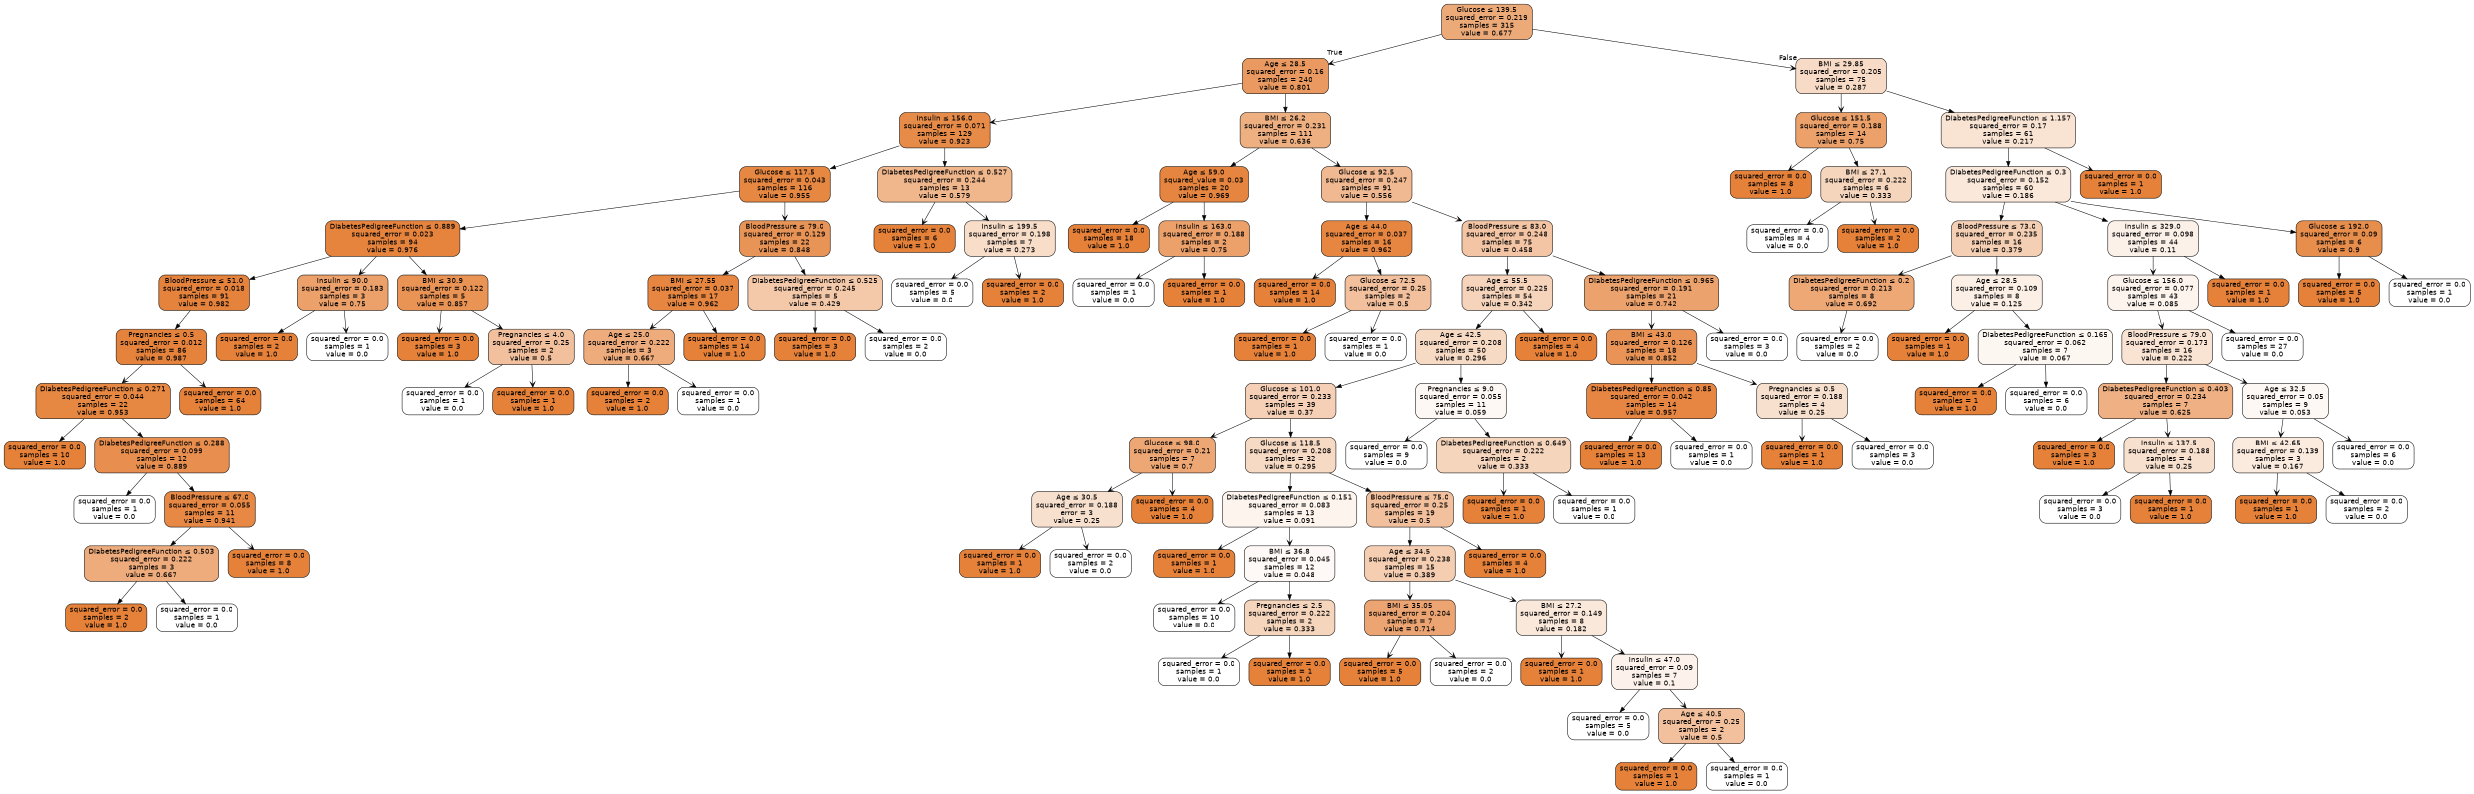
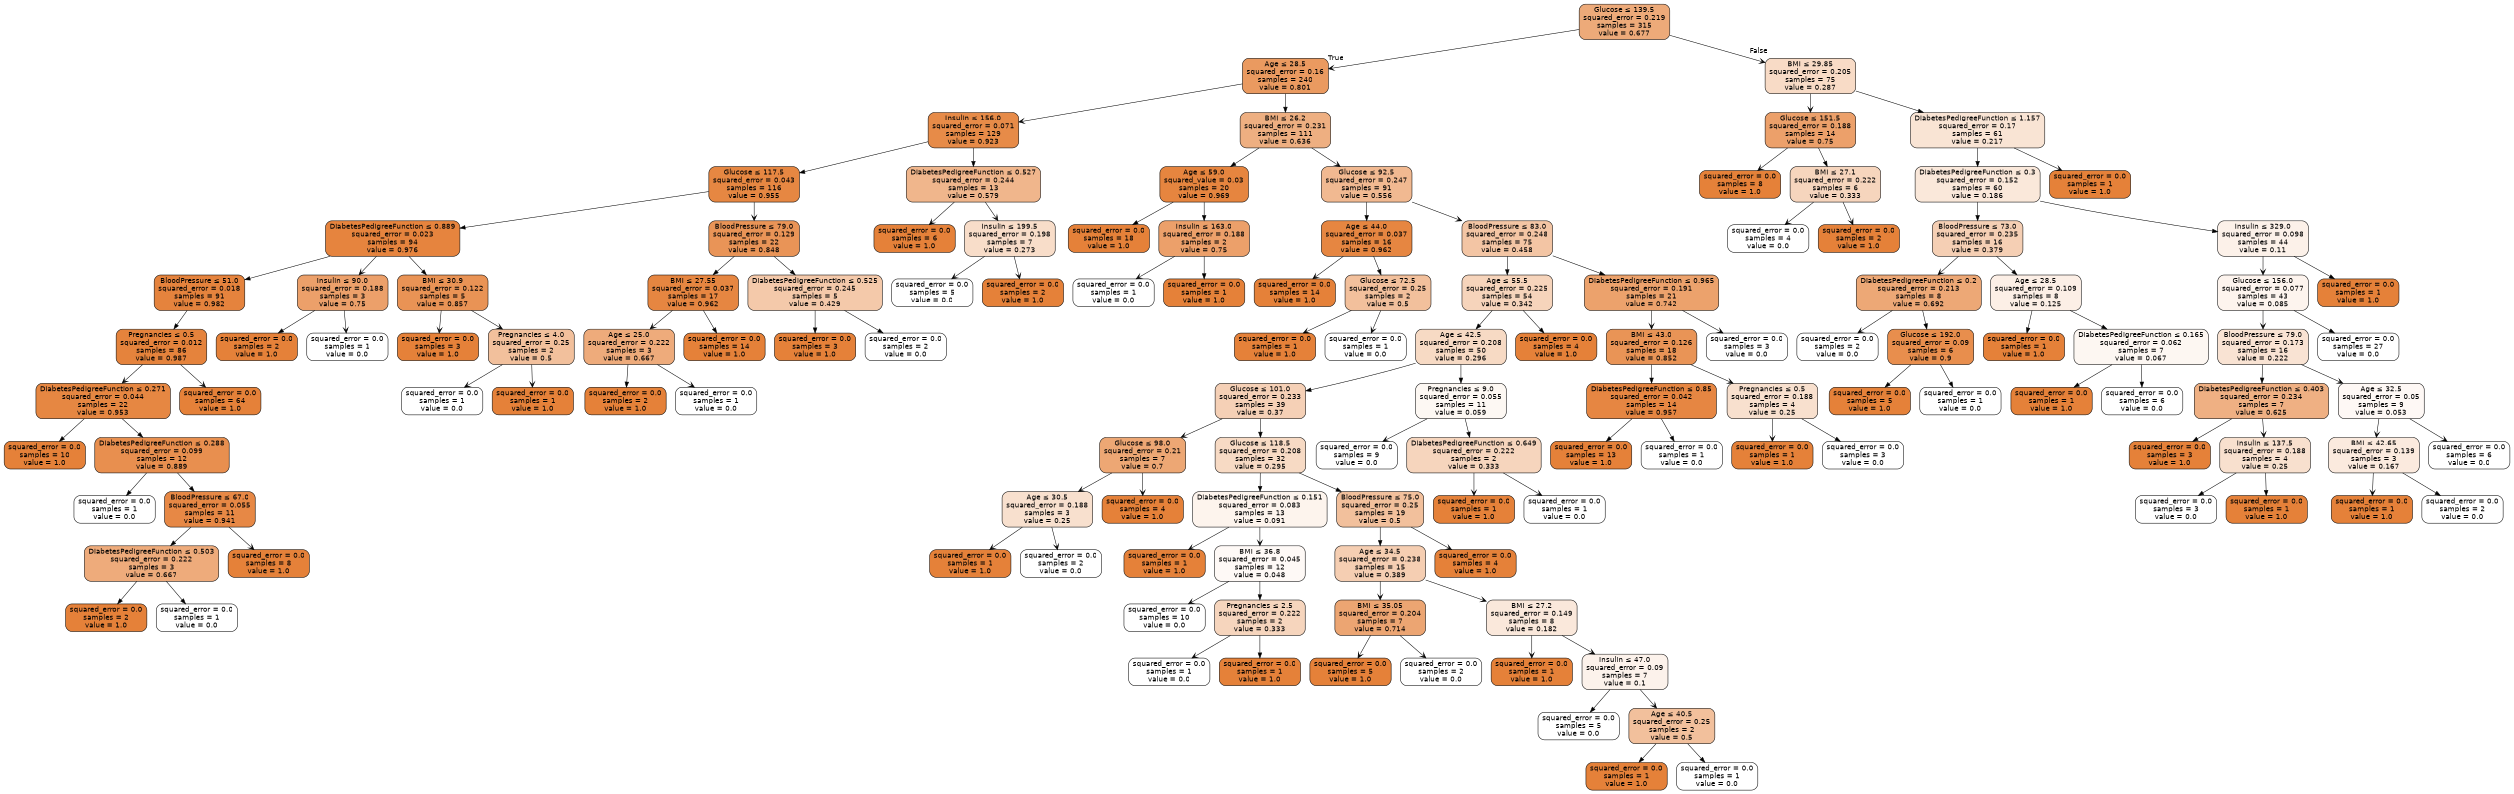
edge "DiabetesPedigreeFunction ≤ 0.3" -> "Glucose ≤ 192.0": now "DiabetesPedigreeFunction ≤ 0.2" -> "Glucose ≤ 192.0"
node "Insulin ≤ 90.0": text "squared_error = 0.183" -> "squared_error = 0.188"
node "Age ≤ 30.5": text "error = 3" -> "samples = 3"
